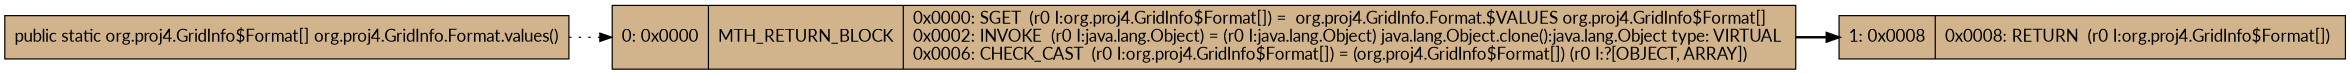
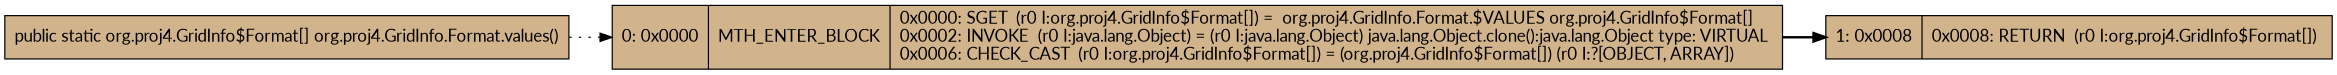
node "0: 0x0000": text "MTH_RETURN_BLOCK" -> "MTH_ENTER_BLOCK"
